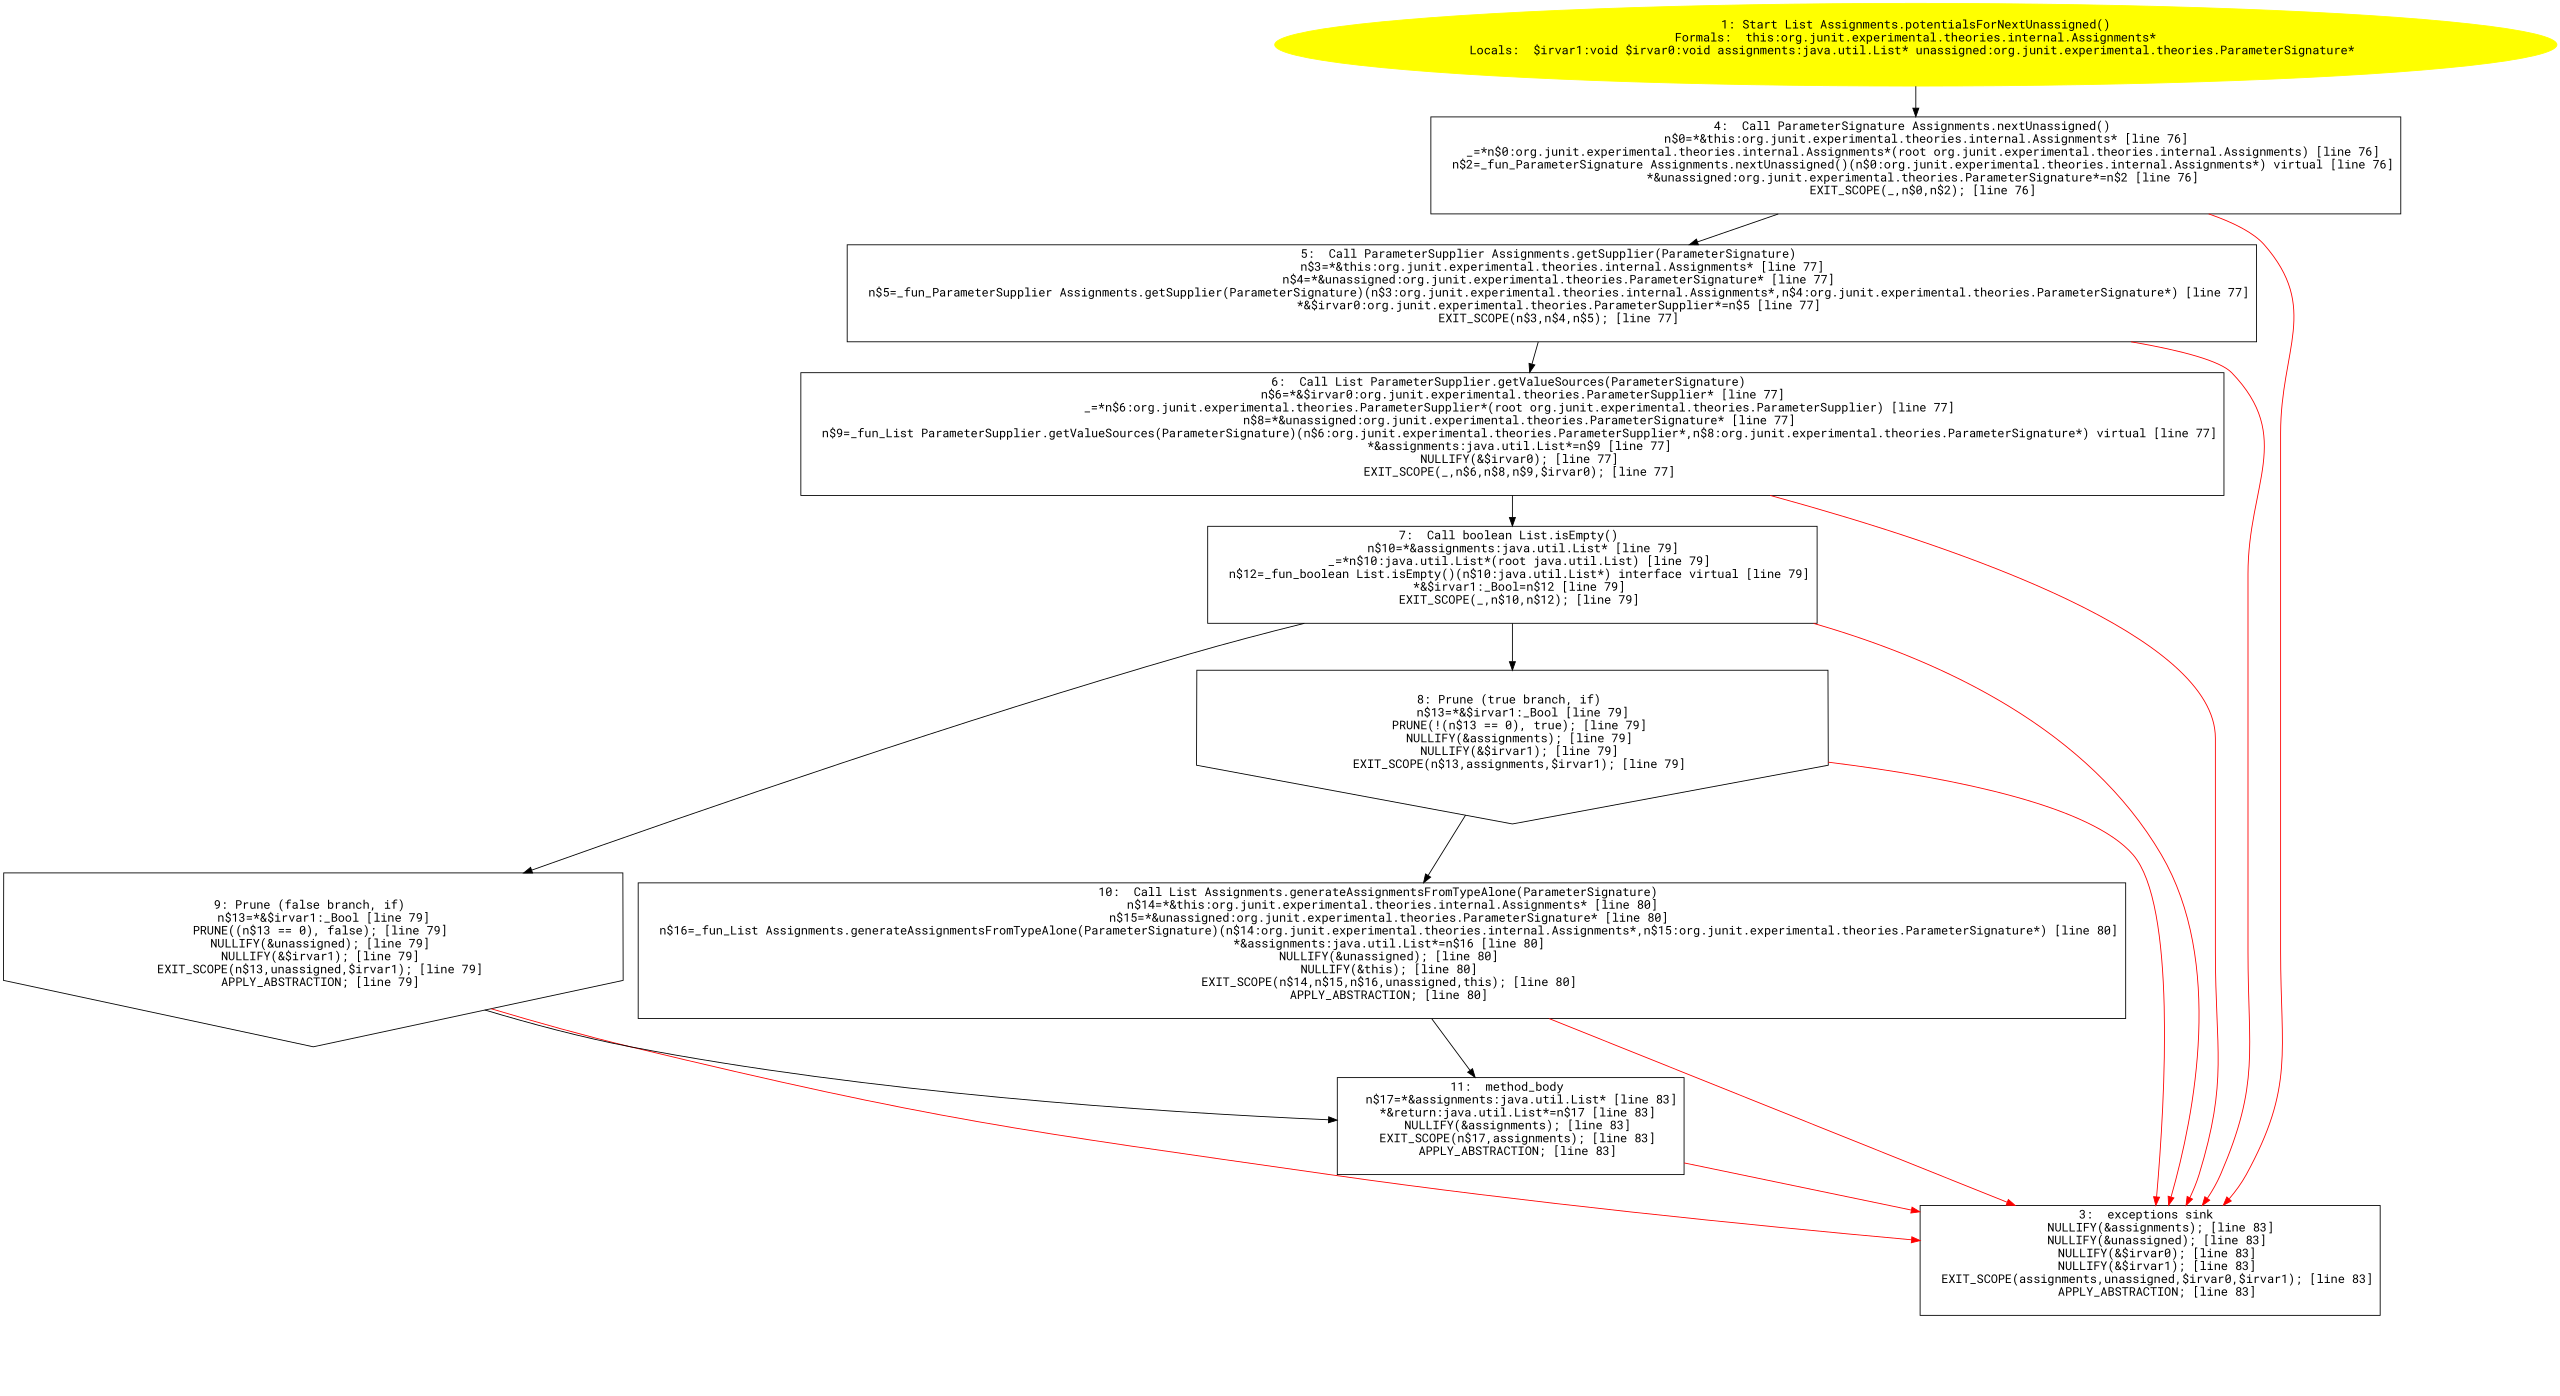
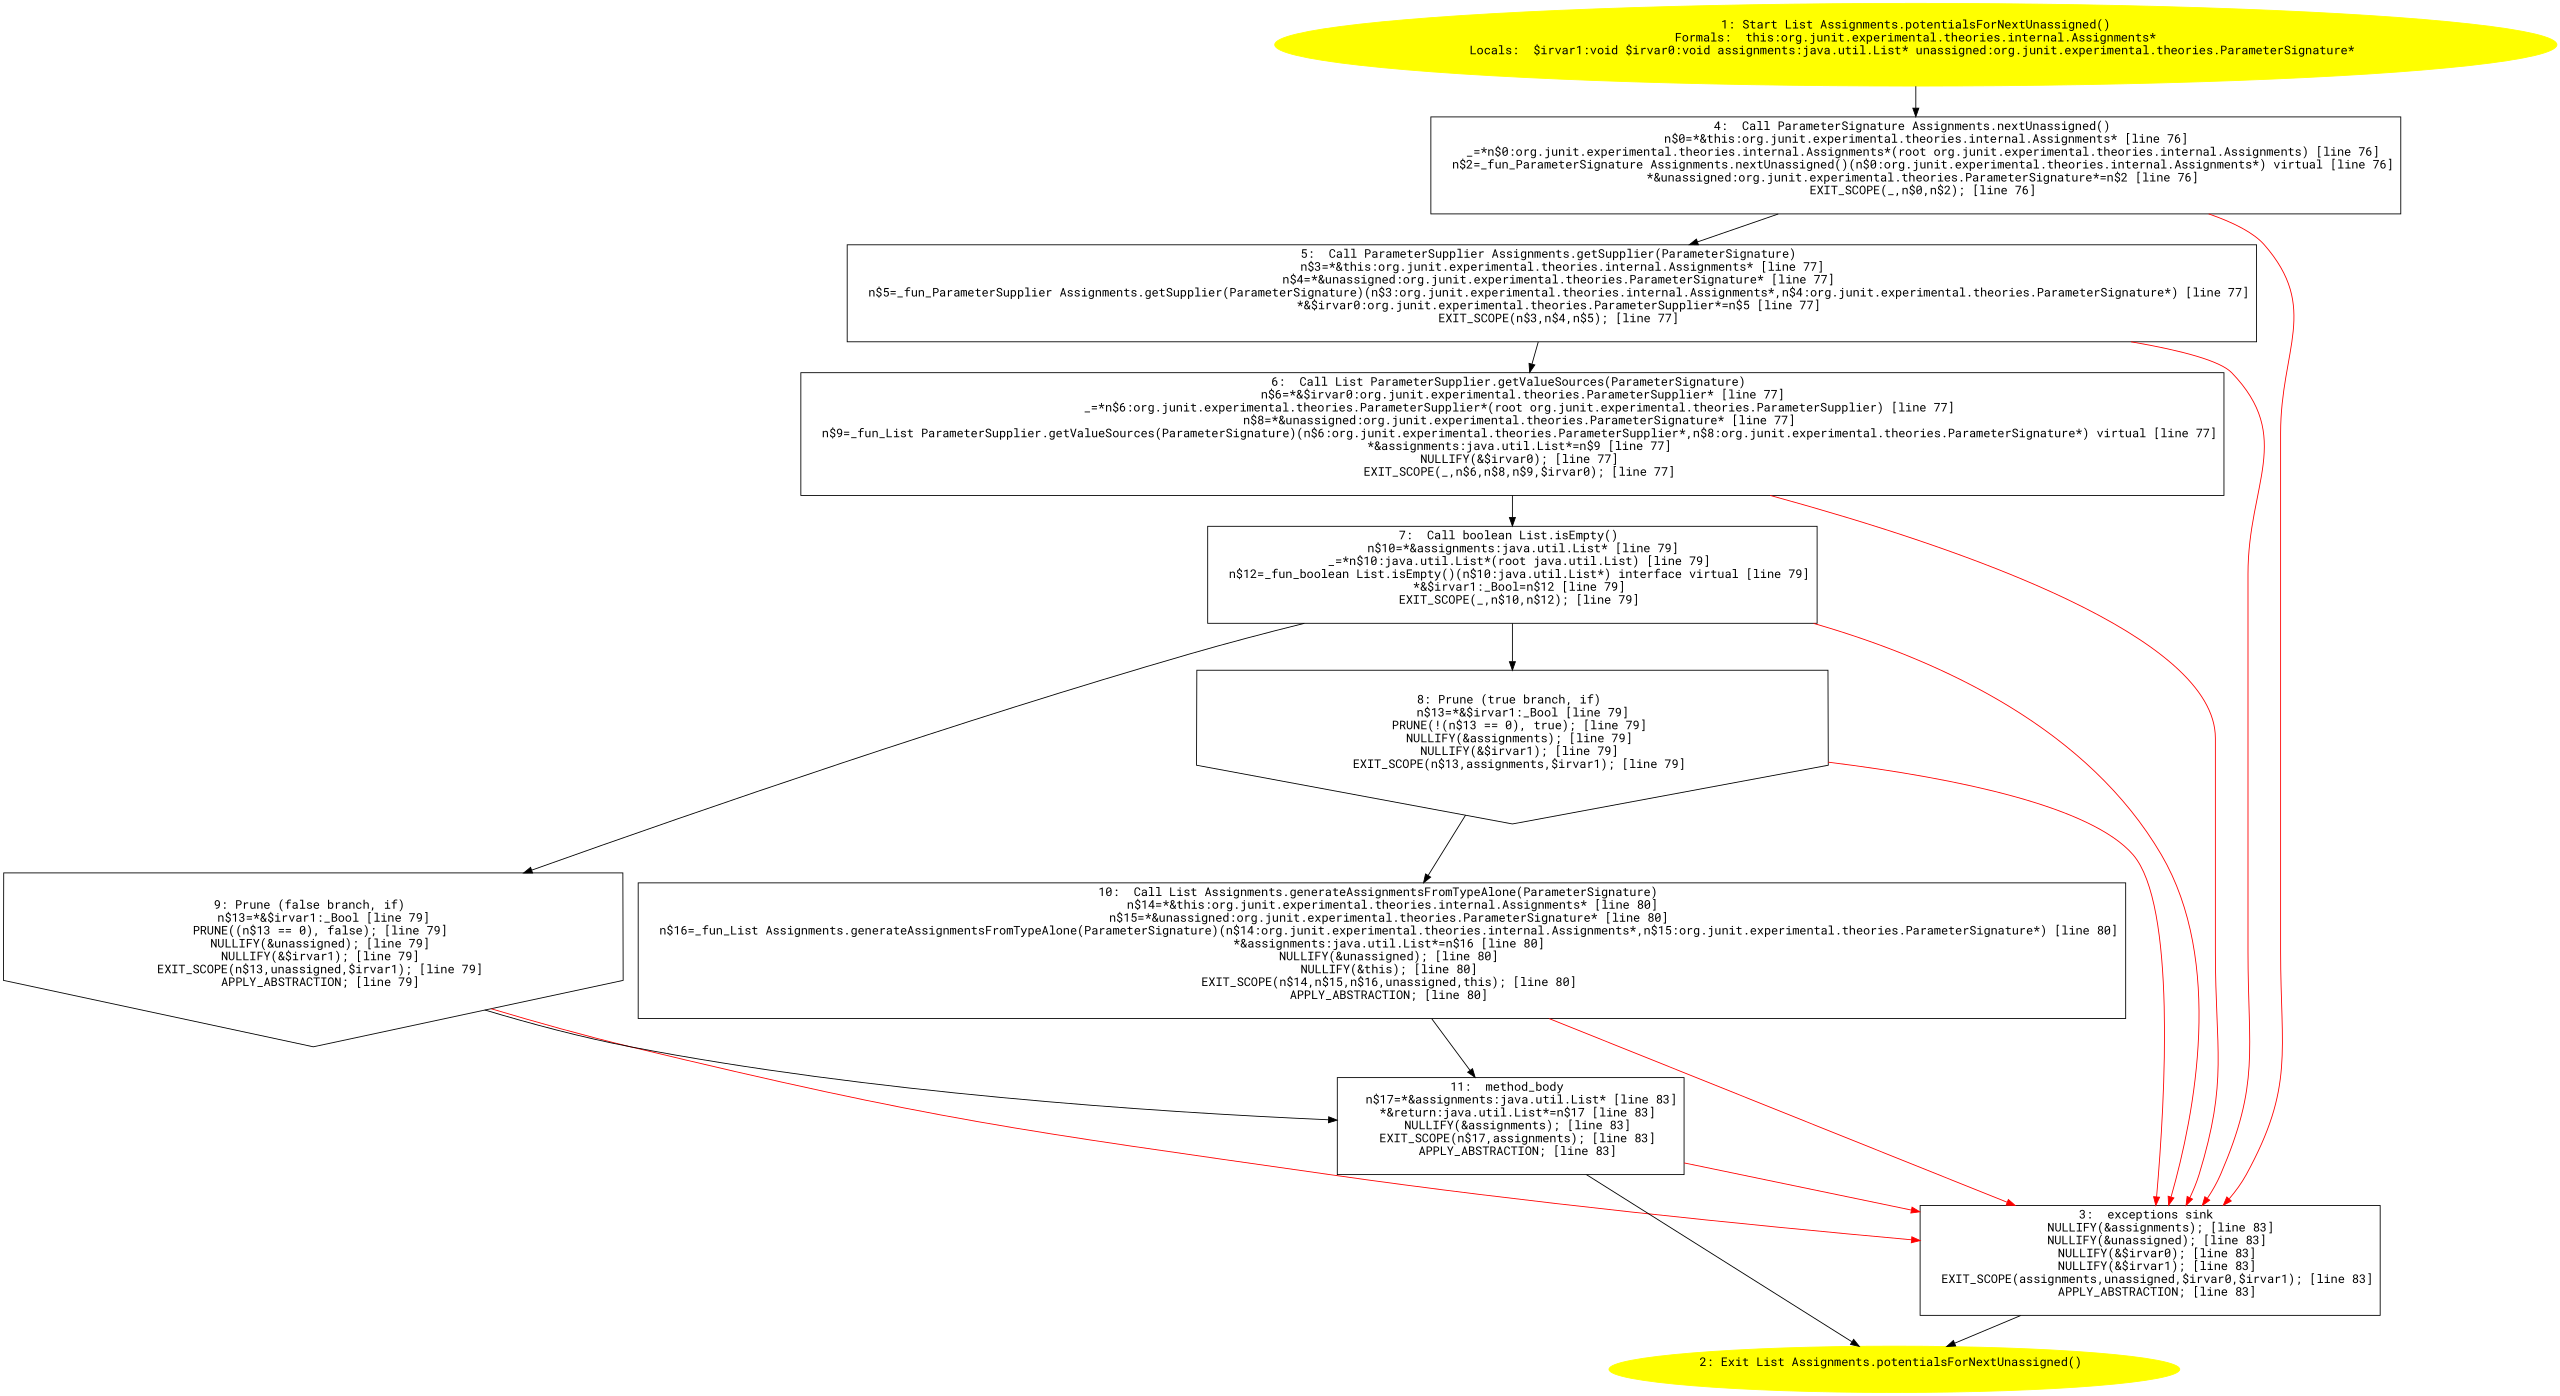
node "2: Exit List Assignments.potentialsForNextUnassigned()": added
